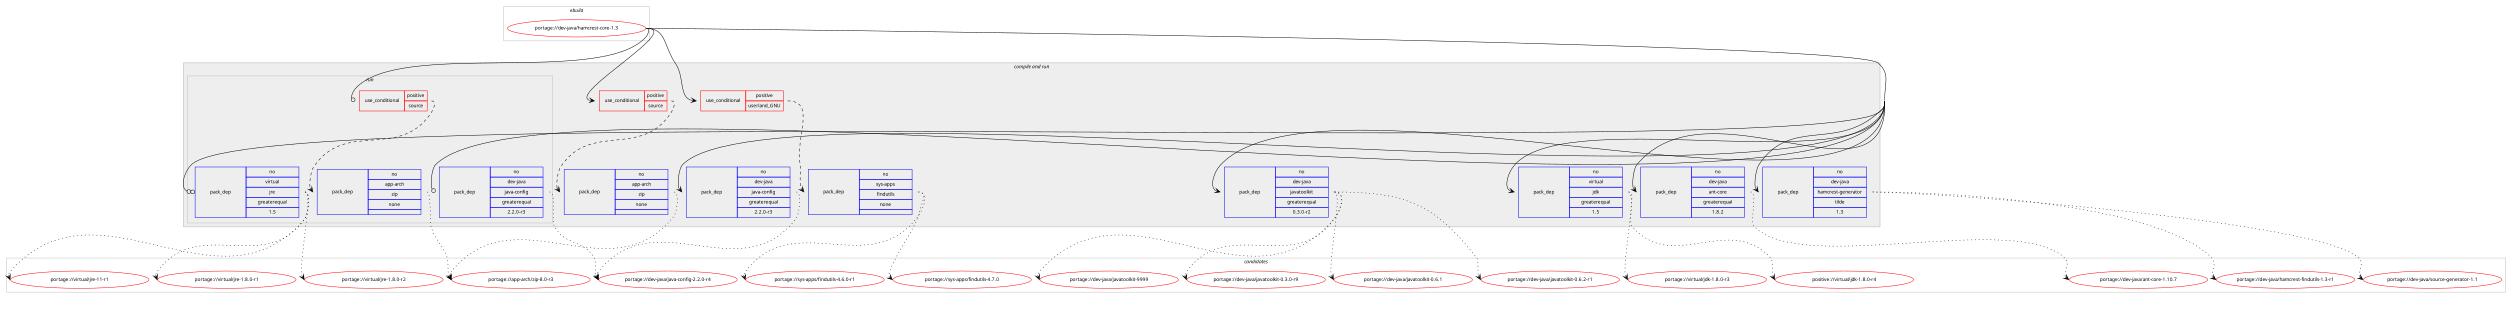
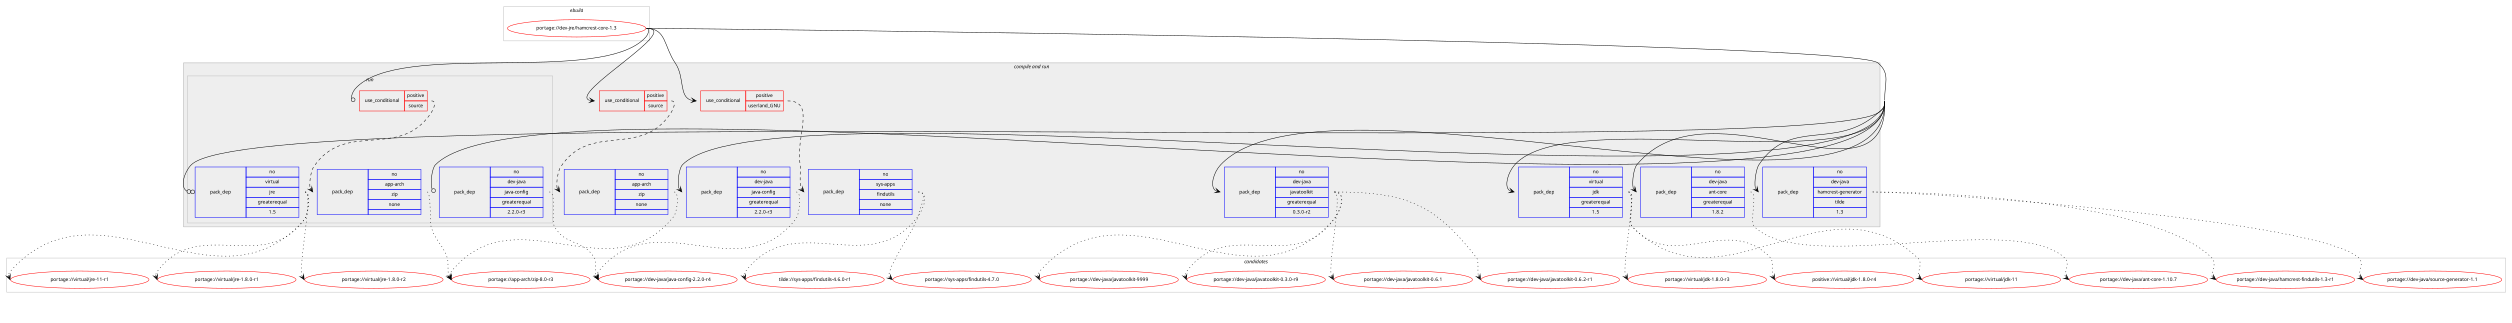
node "portage://dev-java/hamcrest-core-1.3": label "portage://dev-java/hamcrest-core-1.3" -> "portage://dev-jre/hamcrest-core-1.3"
node "portage://sys-apps/findutils-4.6.0-r1": label "portage://sys-apps/findutils-4.6.0-r1" -> "tilde://sys-apps/findutils-4.6.0-r1"
node "portage://virtual/jdk-11": added
